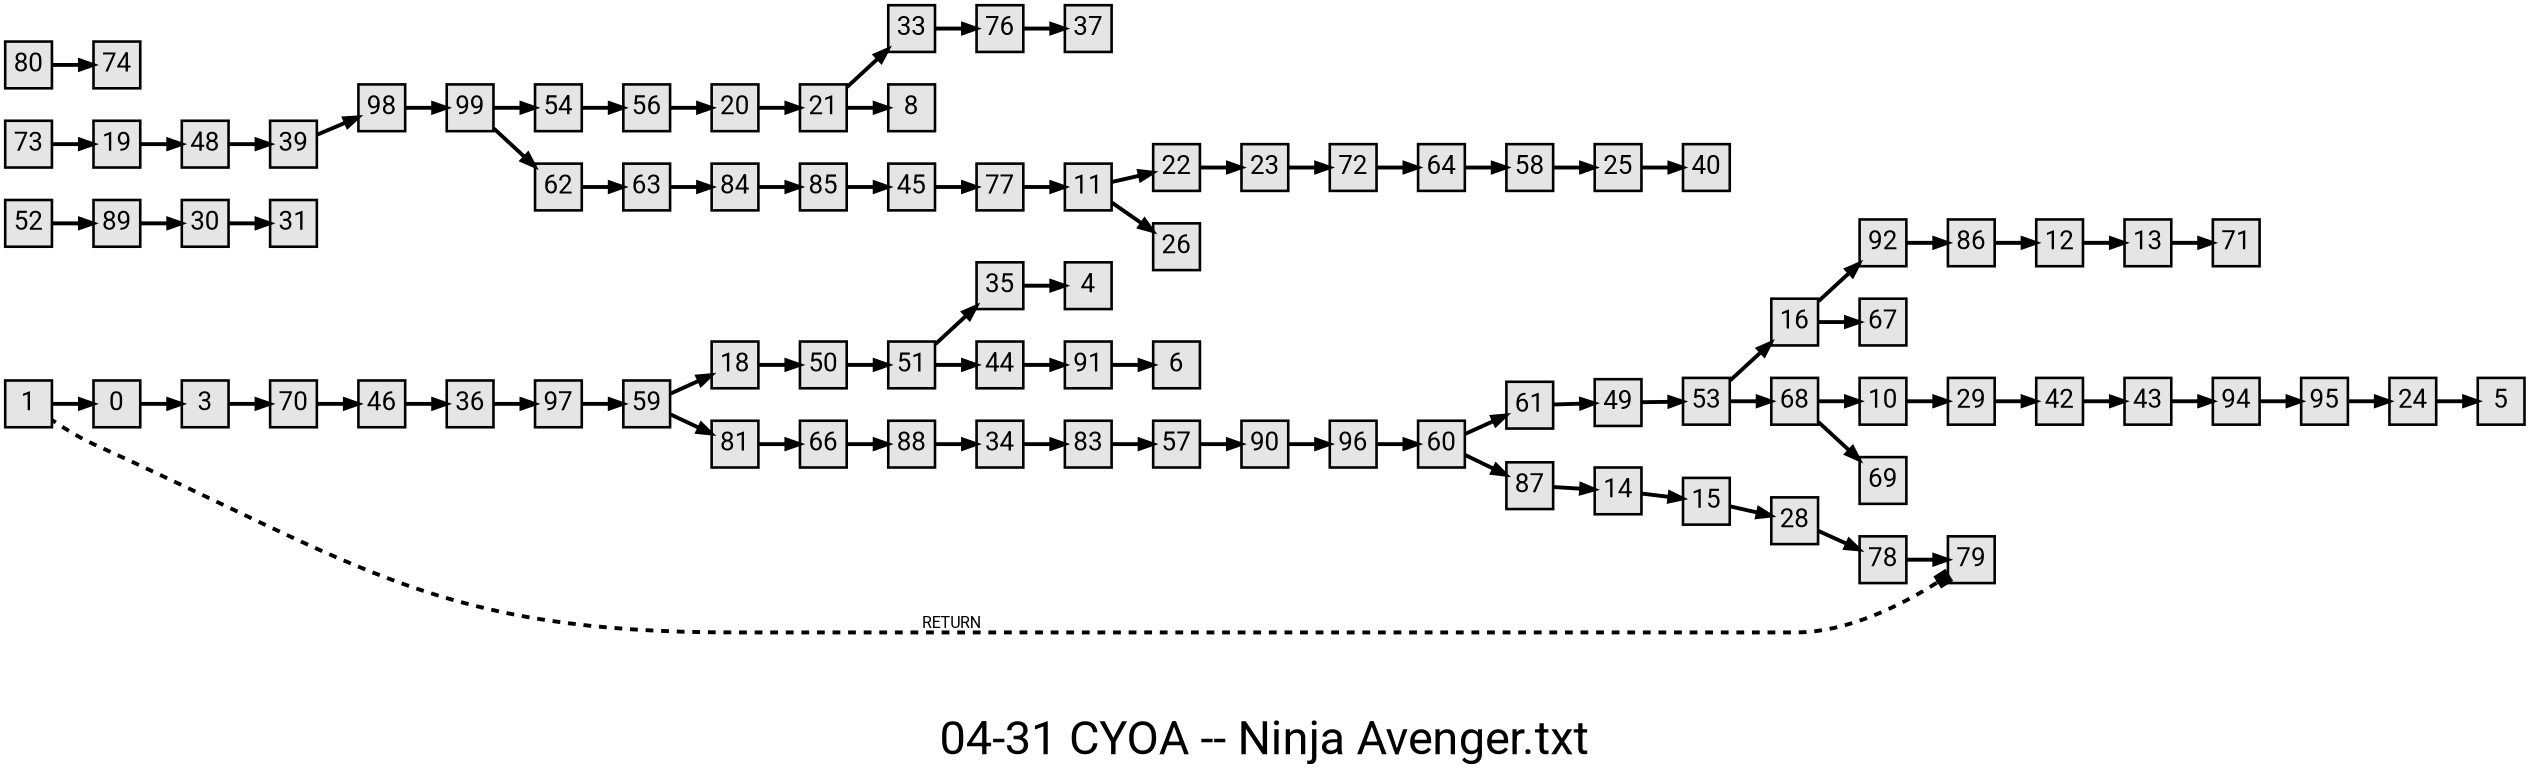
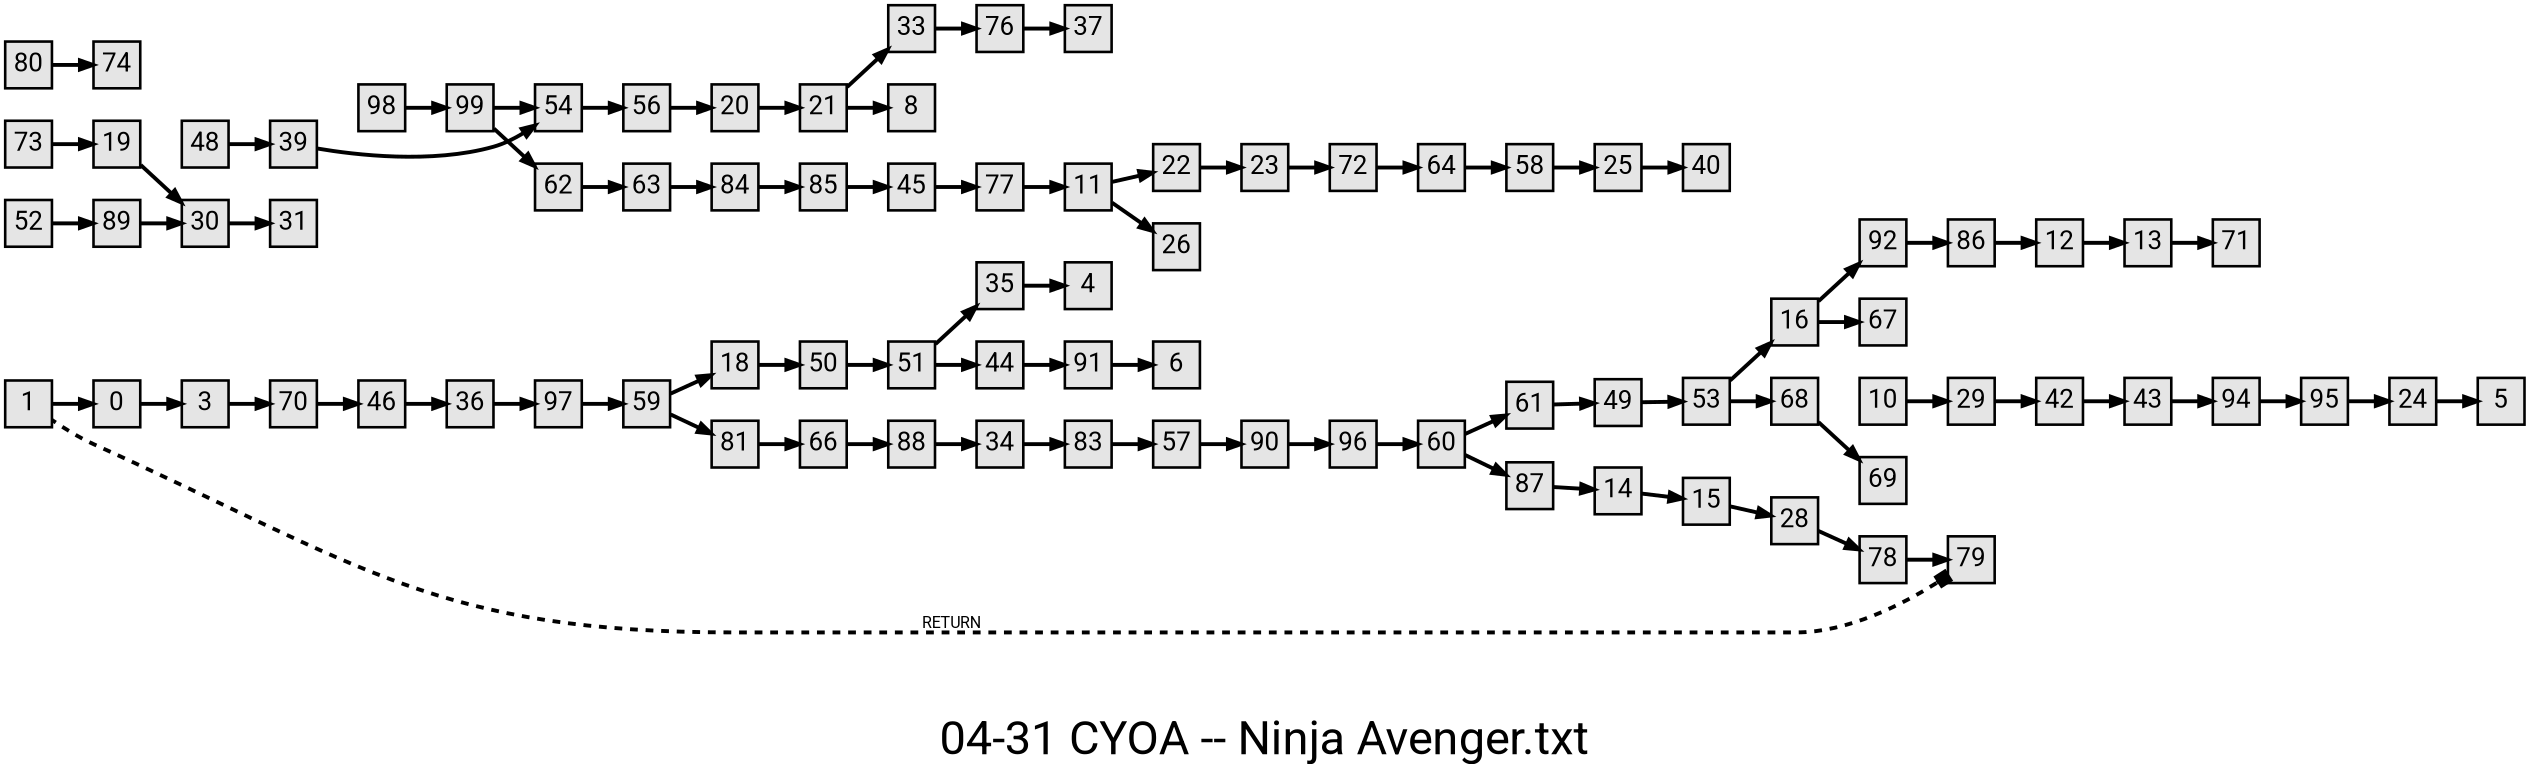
edge "39" -> "98": now "39" -> "54"
edge "19" -> "48": now "19" -> "30"
edge "68" -> "10": removed
